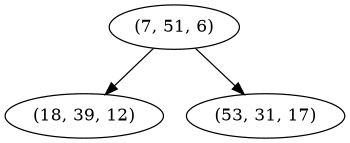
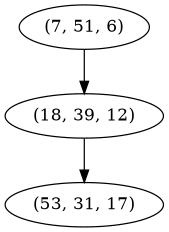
edge "(7, 51, 6)" -> "(53, 31, 17)": now "(18, 39, 12)" -> "(53, 31, 17)"
